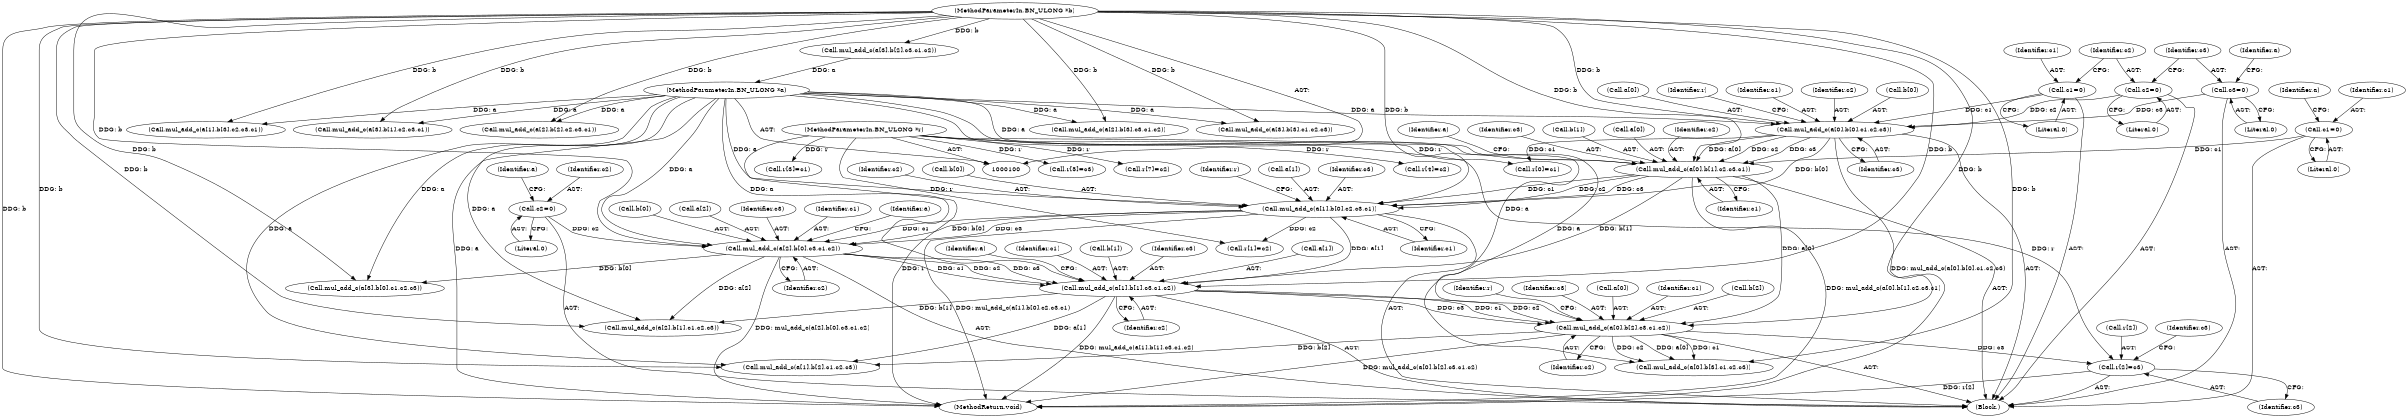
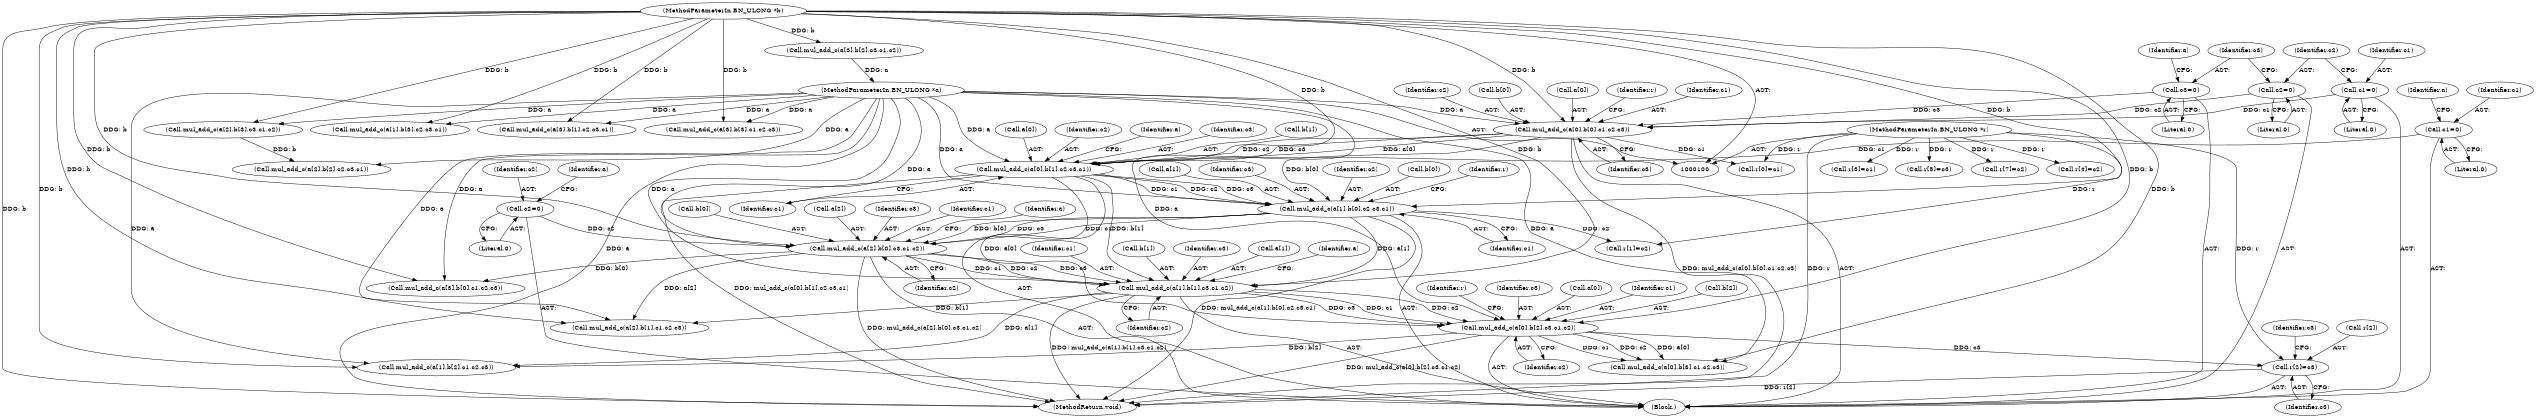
edge "(MethodParameterIn,BN_ULONG *b)" -> "(Call,mul_add_c(a[2],b[2],c2,c3,c1))": now "(Call,mul_add_c(a[2],b[3],c3,c1,c2))" -> "(Call,mul_add_c(a[2],b[2],c2,c3,c1))"
